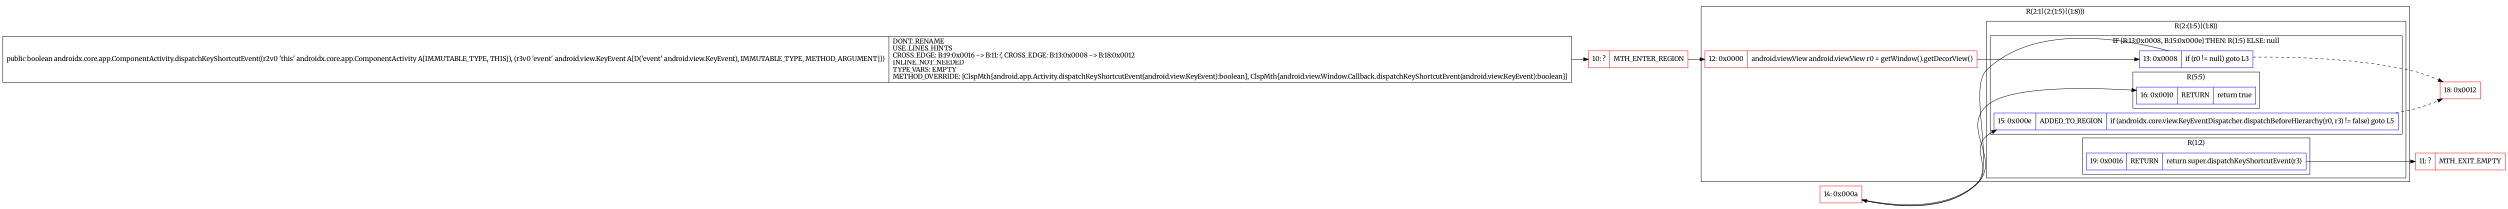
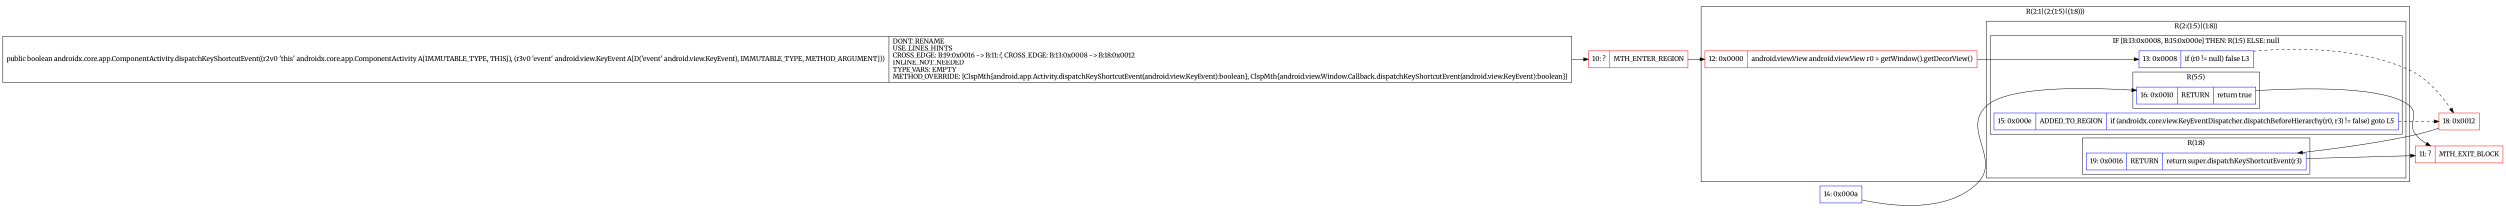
node "13: 0x0008": text "if (r0 != null) goto L3" -> "if (r0 != null) false L3"
edge "13: 0x0008" -> "14: 0x000a": removed
edge "16: 0x0010" -> "11: ?": added
cluster "R(1:2)": label "R(1:2)" -> "R(1:8)"
edge "18: 0x0012" -> "19: 0x0016": added
node "11: ?": text "MTH_EXIT_EMPTY" -> "MTH_EXIT_BLOCK"
node "14: 0x000a": color red -> blue
edge "14: 0x000a" -> "15: 0x000e": removed
